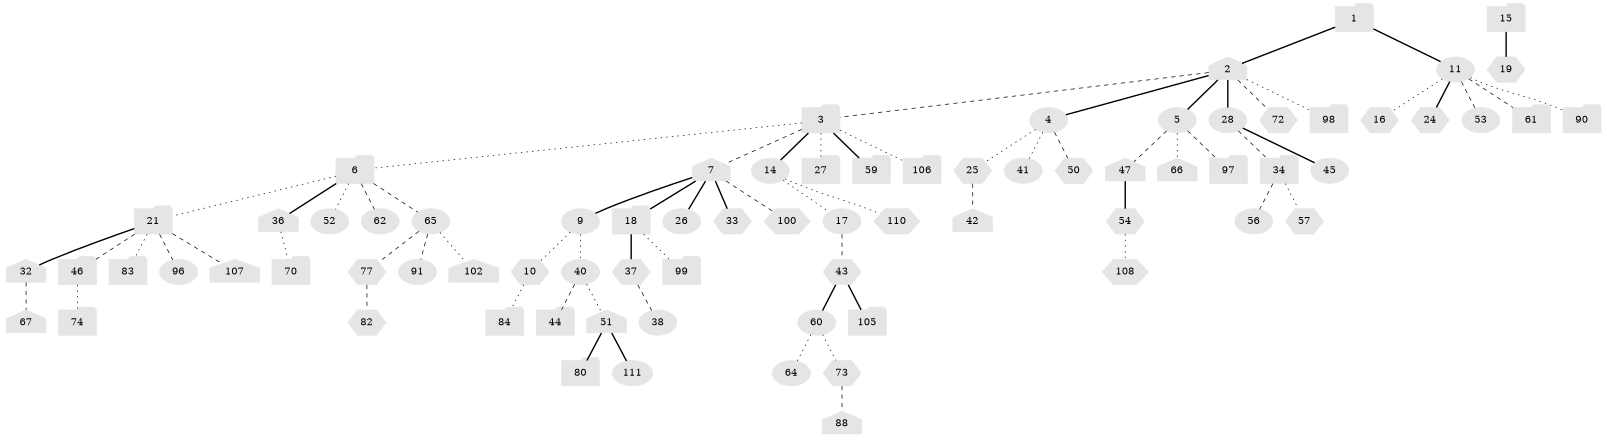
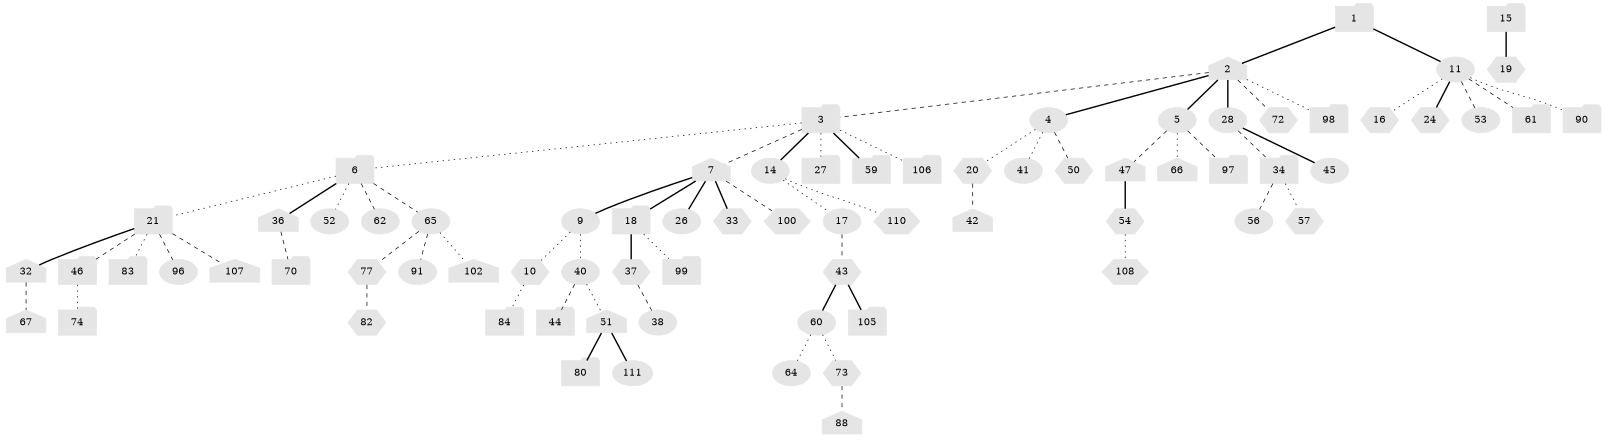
node "25": label "25" -> "20"
edge "36" -- "70": style dotted -> dashed
